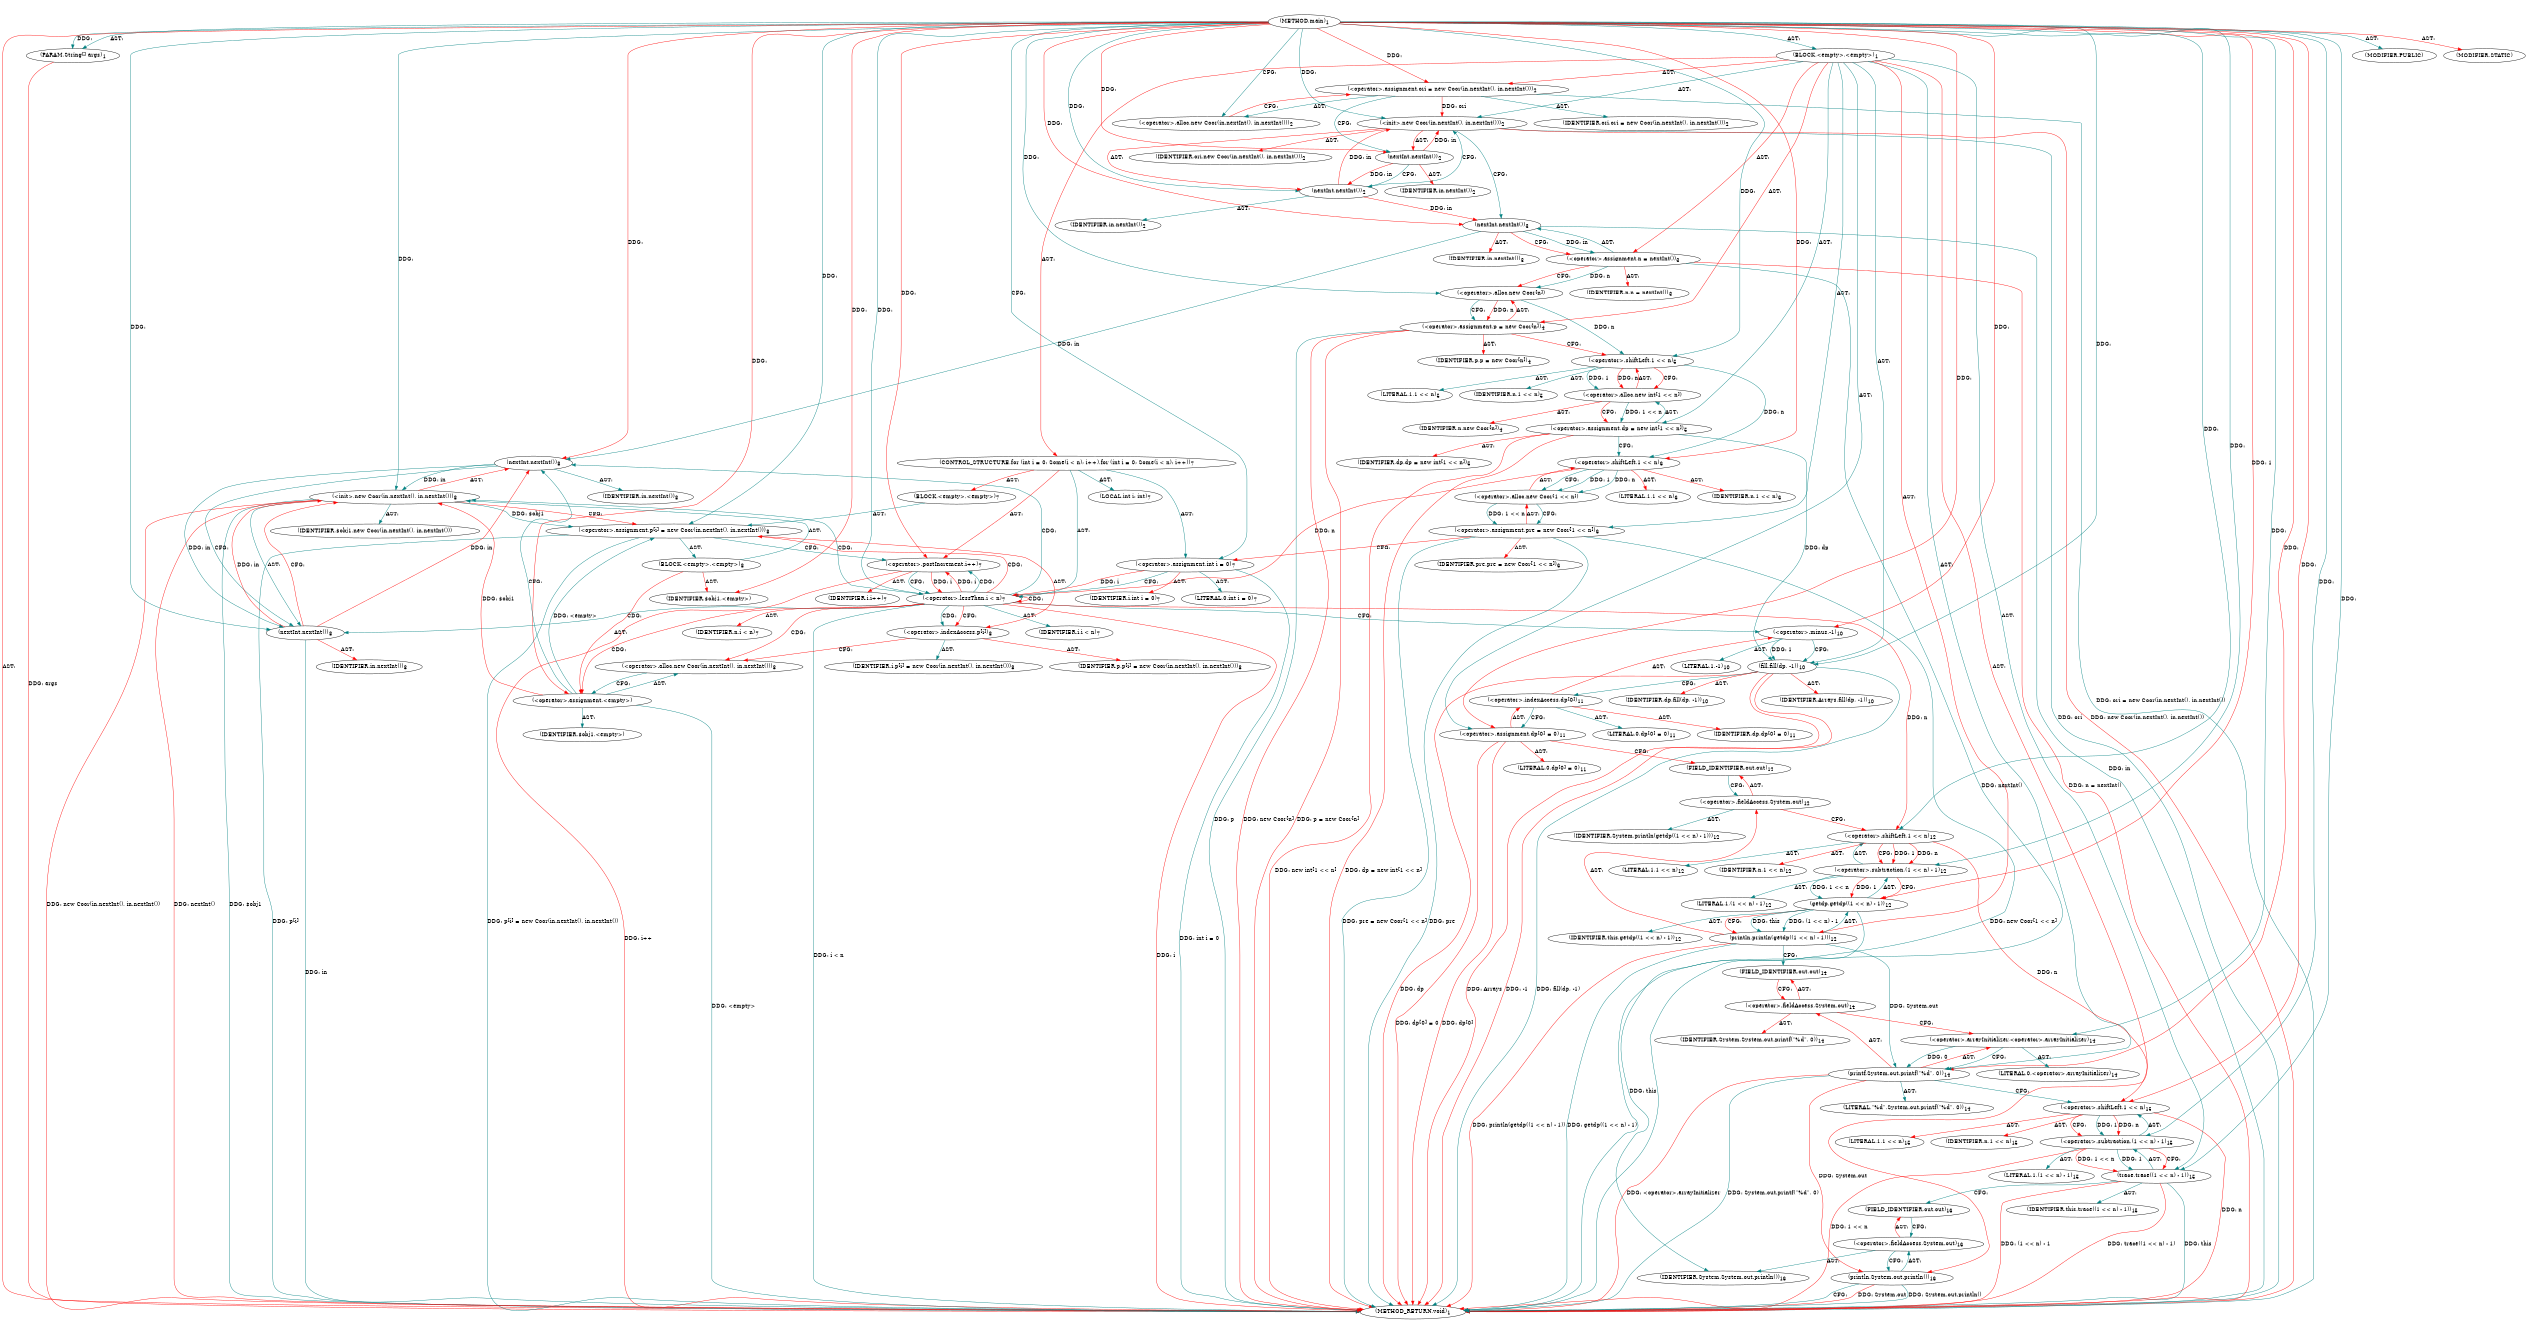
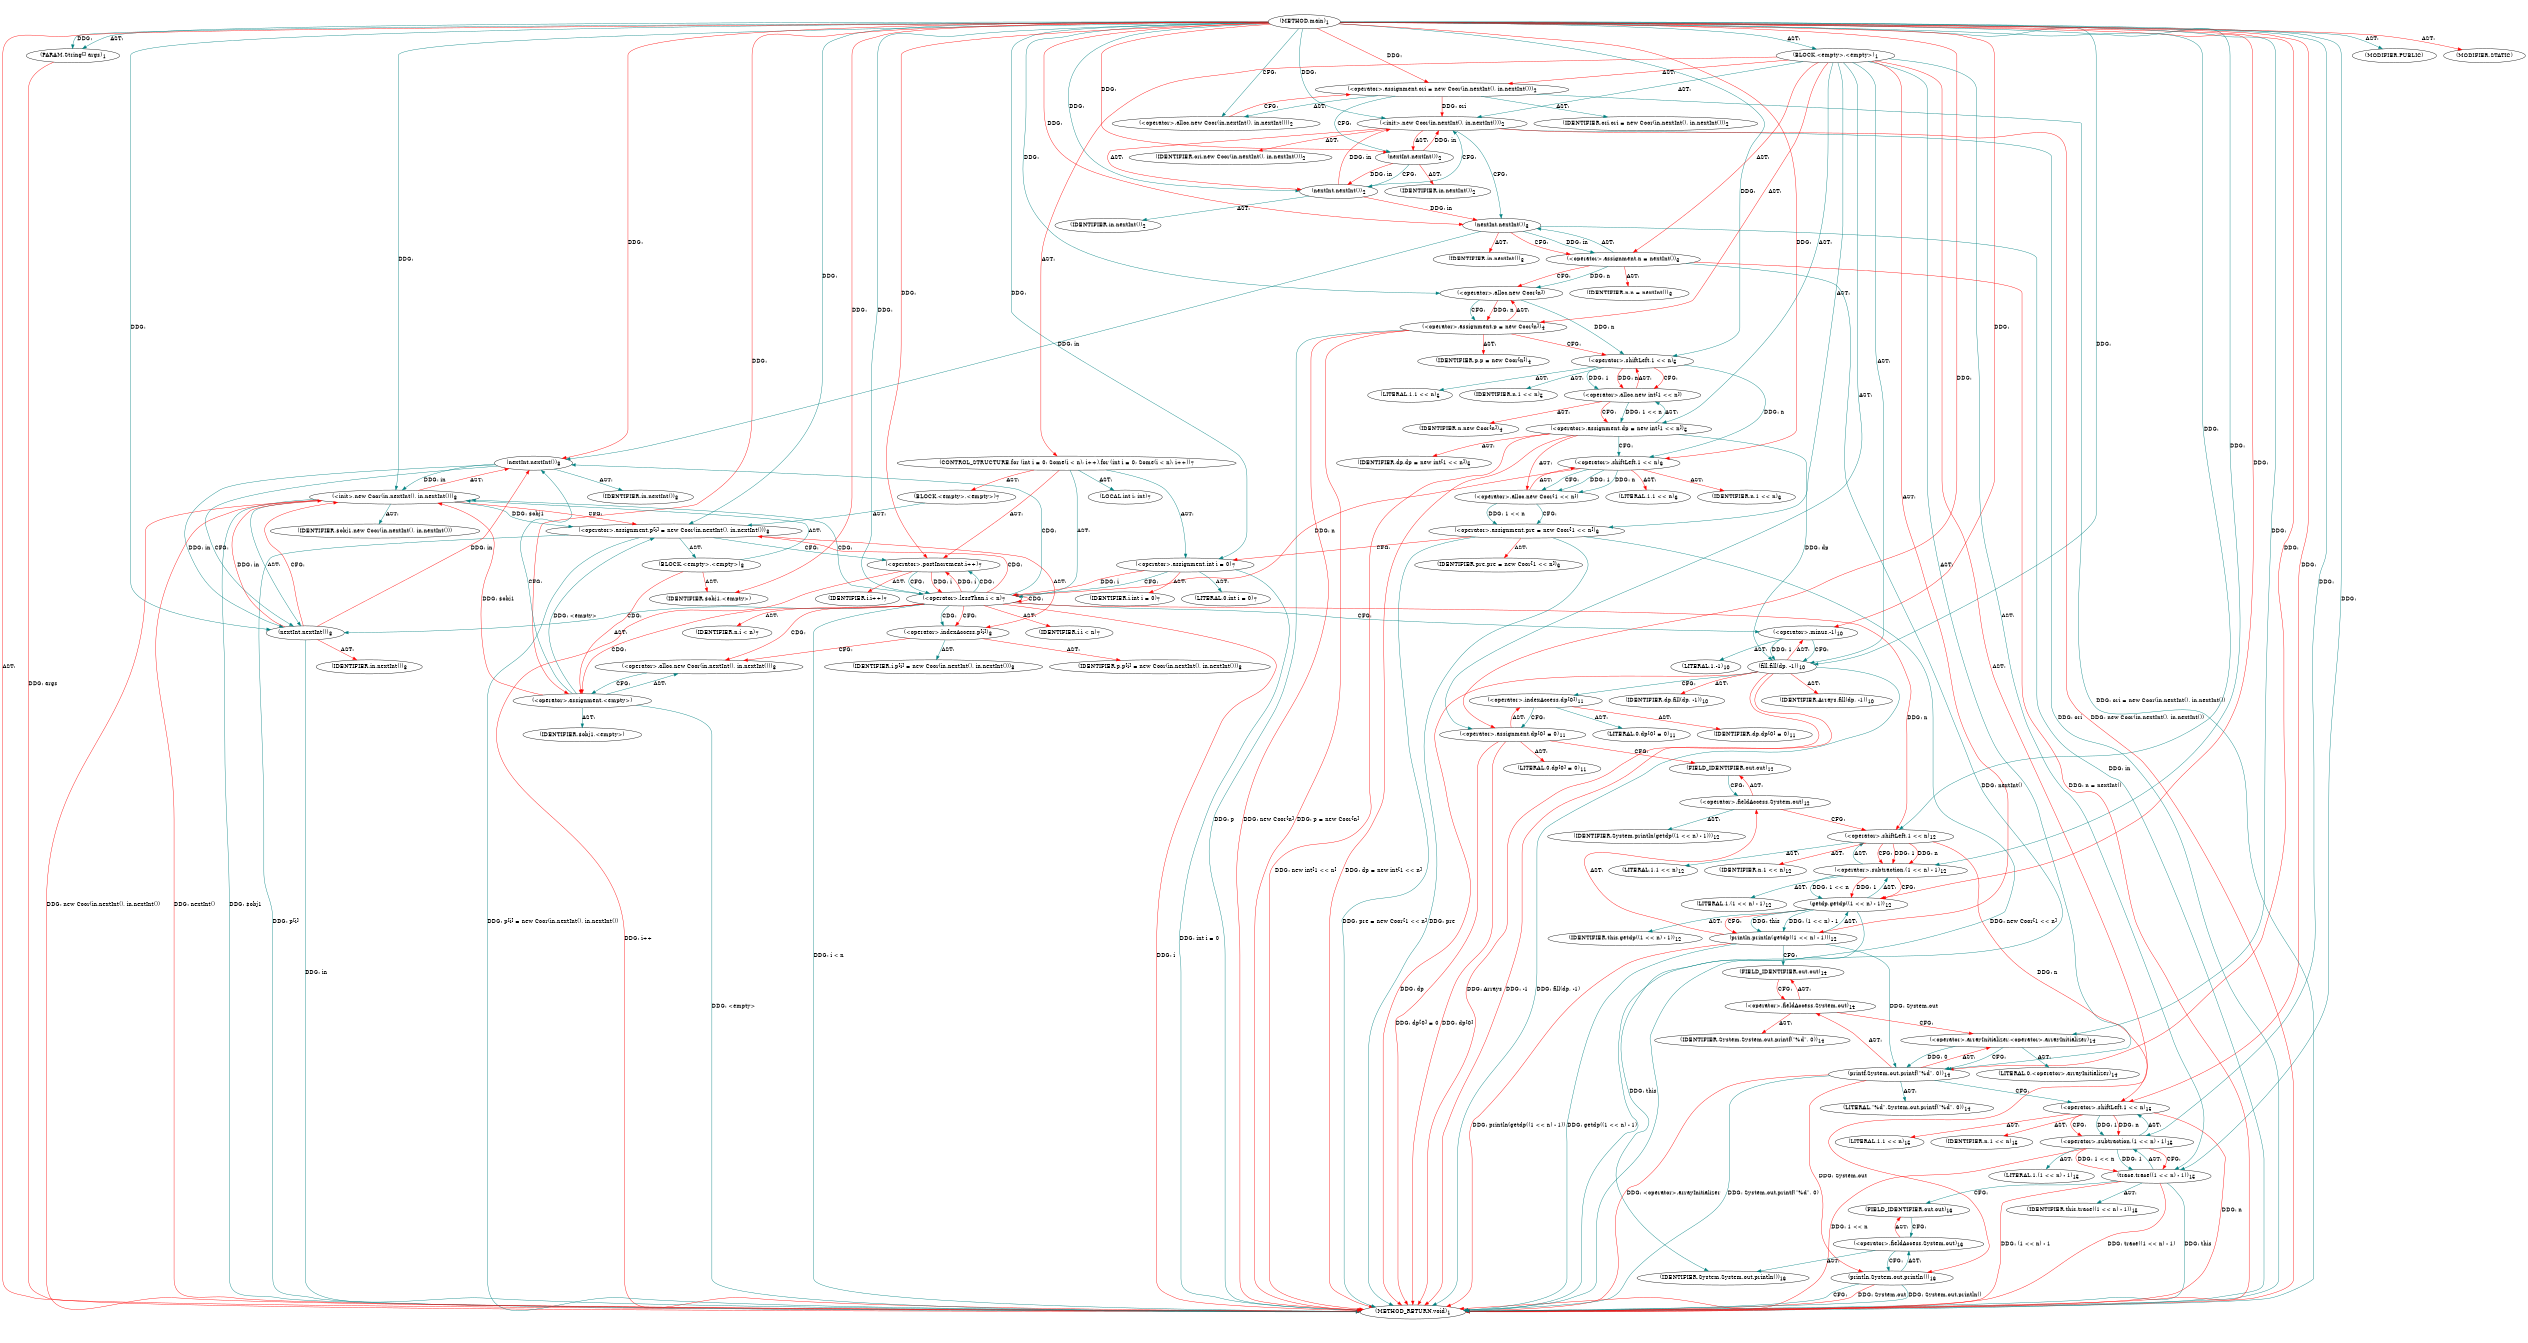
edge "(METHOD,main)" -> "(<operator>.assignment,int i = 0)": label "CFG: " -> "DDG: "
edge "(METHOD,main)" -> "(getdp,getdp((1 << n) - 1))": label "DDG: 1" -> "DDG: "
edge "(<operator>.assignment,pre = new Coor[1 << n])" -> "(<operator>.alloc,new Coor[1 << n])": now "(<operator>.assignment,dp = new int[1 << n])" -> "(<operator>.alloc,new Coor[1 << n])"
edge "(<operator>.lessThan,i < n)" -> "(IDENTIFIER,i,i < n)": color teal -> red
edge "(<operator>.indexAccess,dp[0])" -> "(<operator>.minus,-1)": now "(fill,fill(dp, -1))" -> "(<operator>.minus,-1)"
